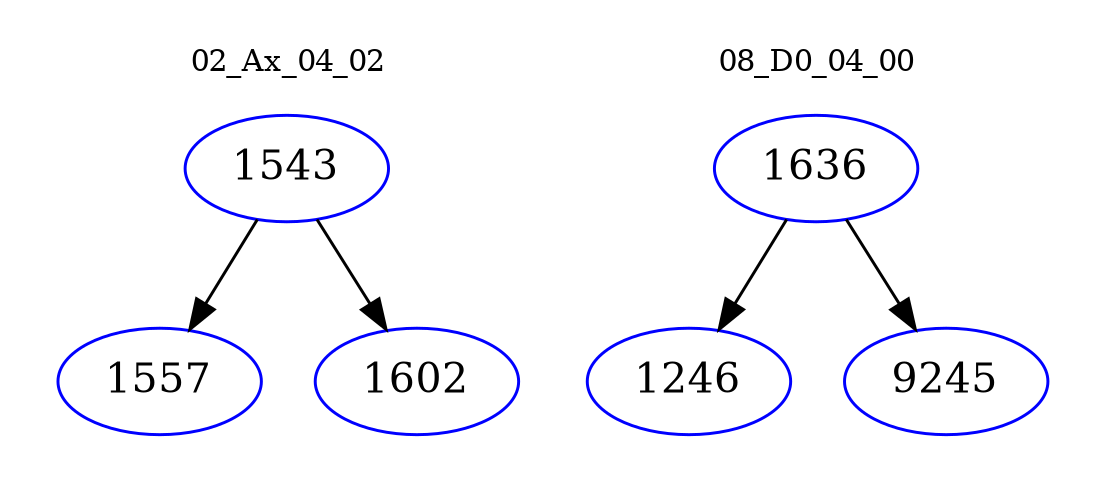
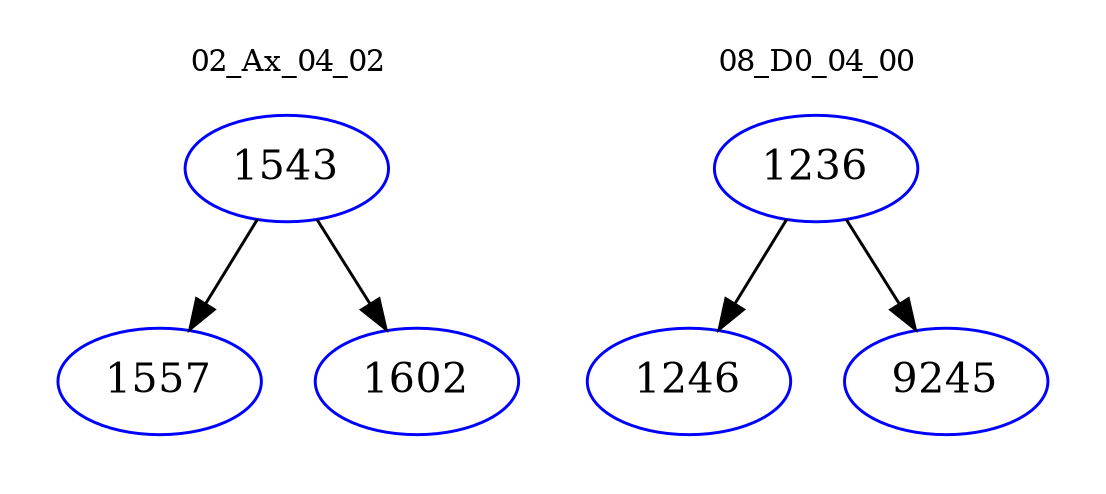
node "1636": label "1636" -> "1236"
